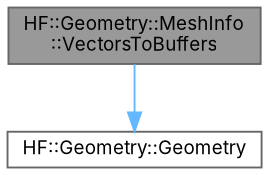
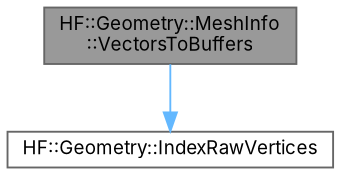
node "HF::Geometry::Geometry": label "HF::Geometry::Geometry" -> "HF::Geometry::IndexRawVertices"
